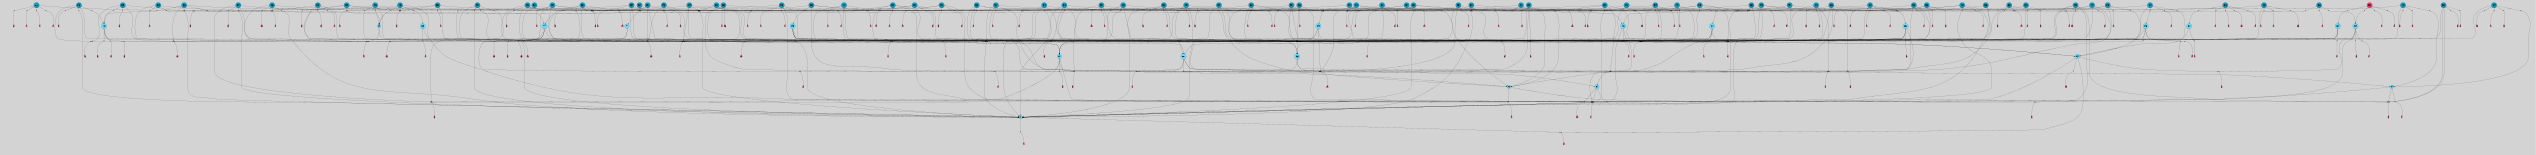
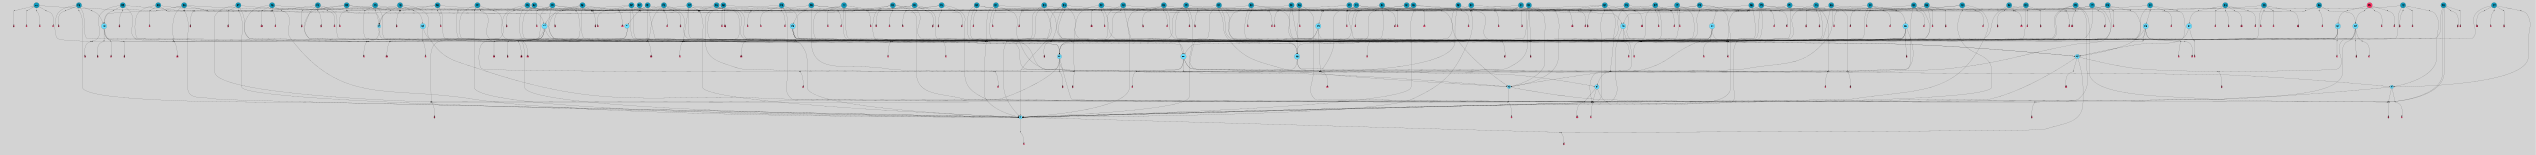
node "T363": removed
